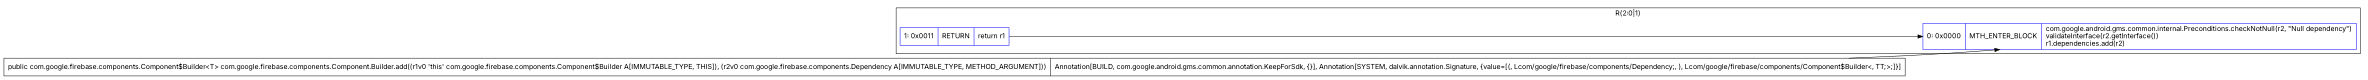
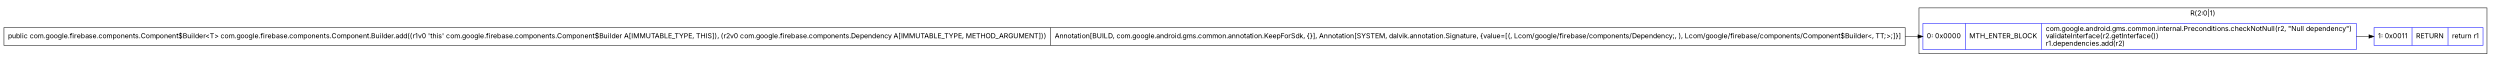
edge "1: 0x0011" -> "0: 0x0000": reversed
